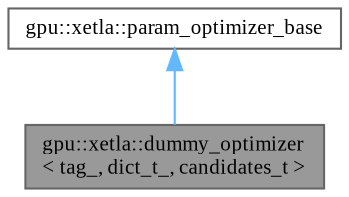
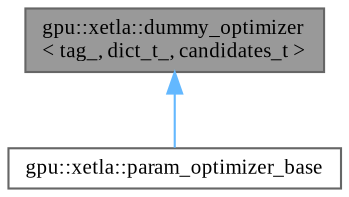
edge "gpu::xetla::dummy_optimizer < tag_, dict_t_, candidates_t >" -> "gpu::xetla::param_optimizer_base": reversed
